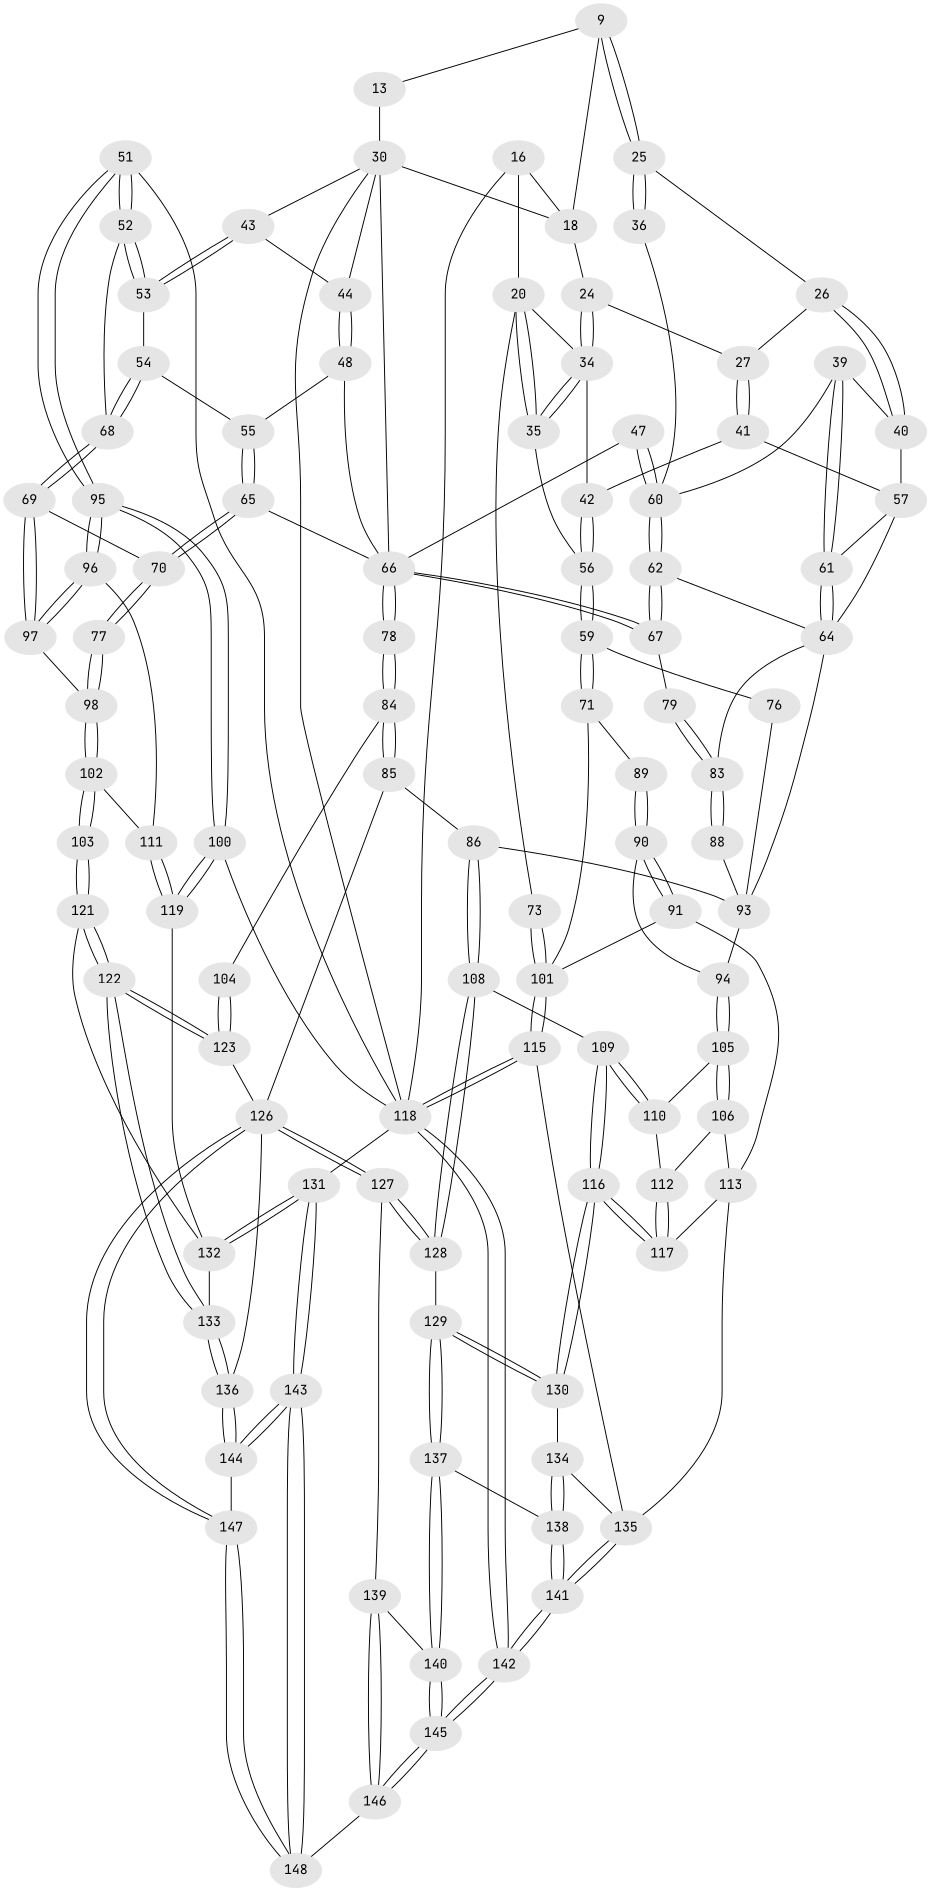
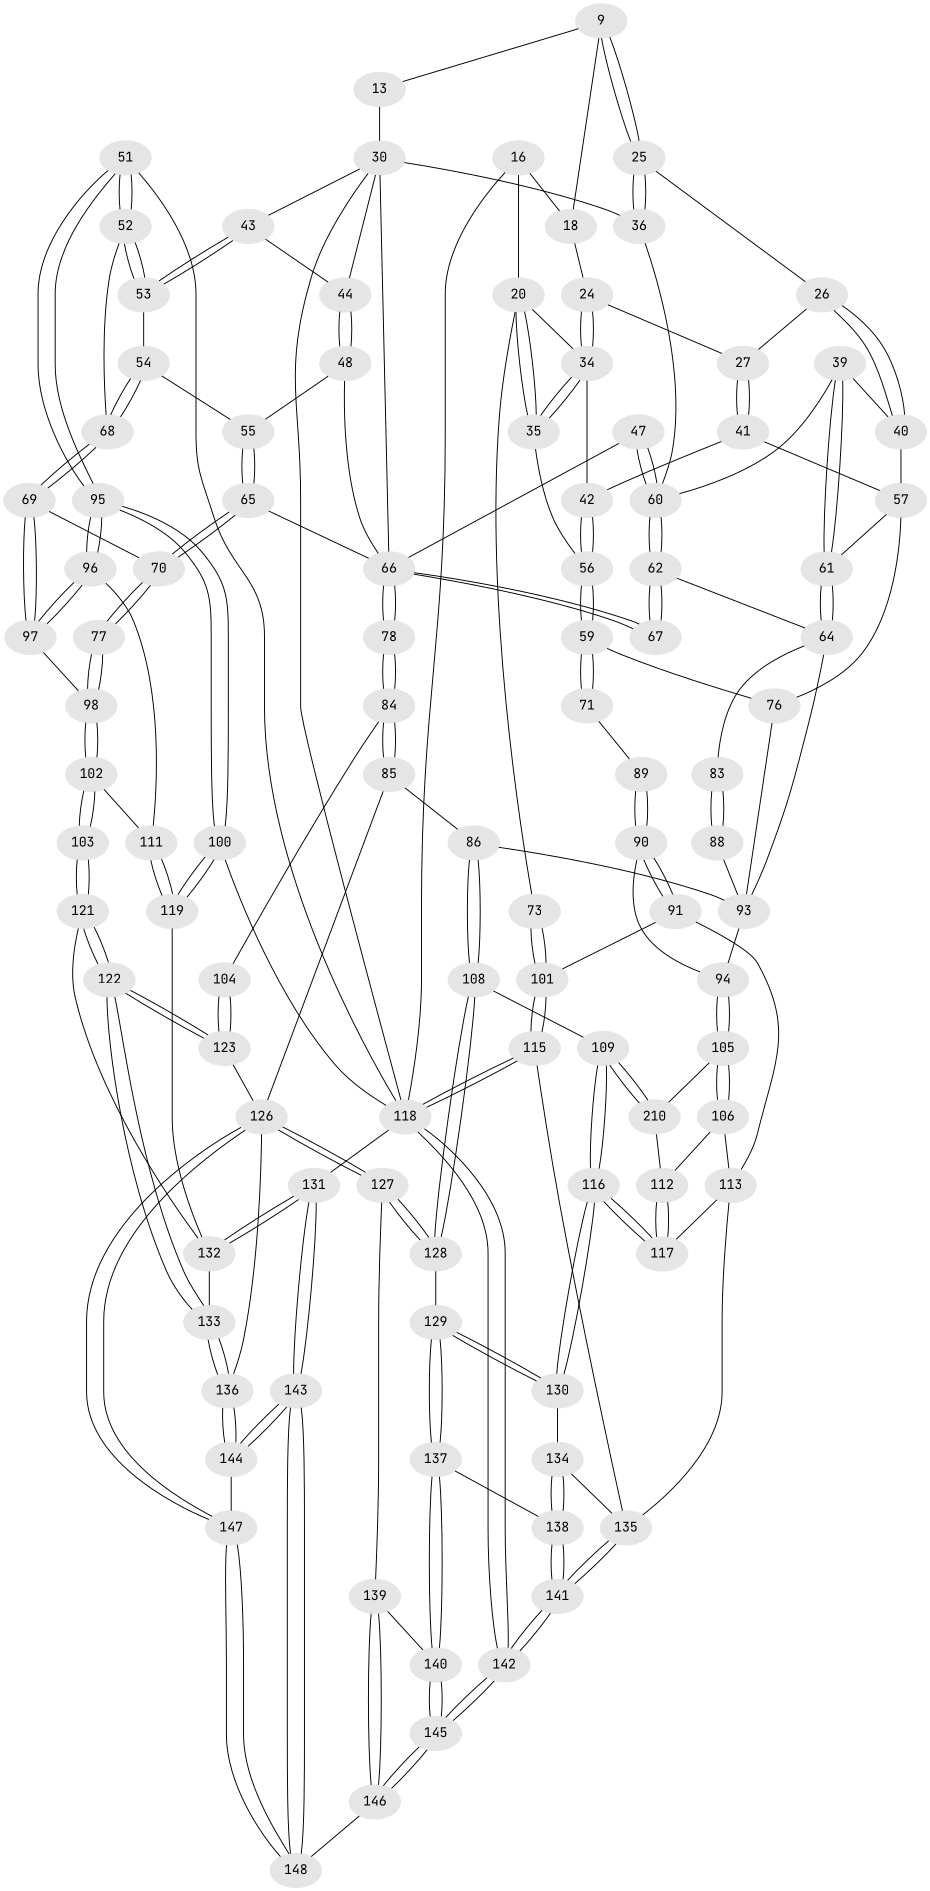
edge "30" -- "18": now "30" -- "36"
edge "57" -- "64": now "57" -- "76"
node "79": removed
edge "71" -- "101": removed
node "110": label "110" -> "210"
